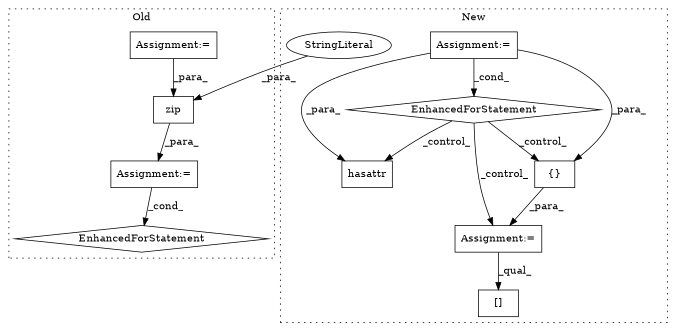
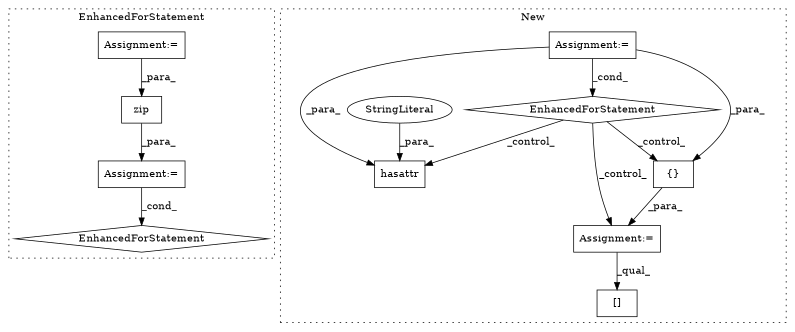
cluster "Old": label "Old" -> "EnhancedForStatement"
edge "StringLiteral" -> "zip": now "StringLiteral" -> "hasattr"
